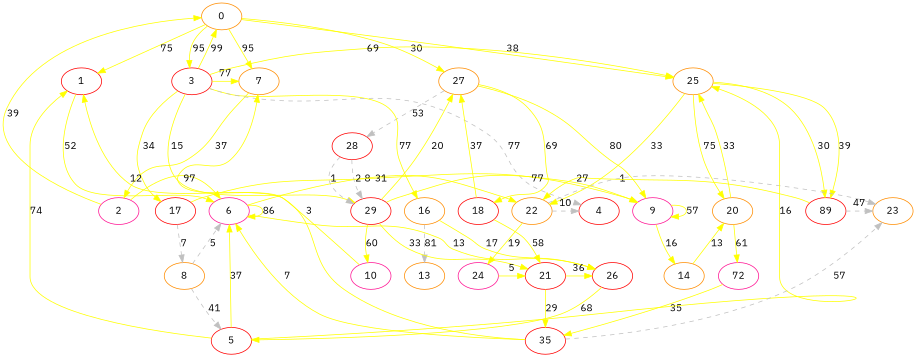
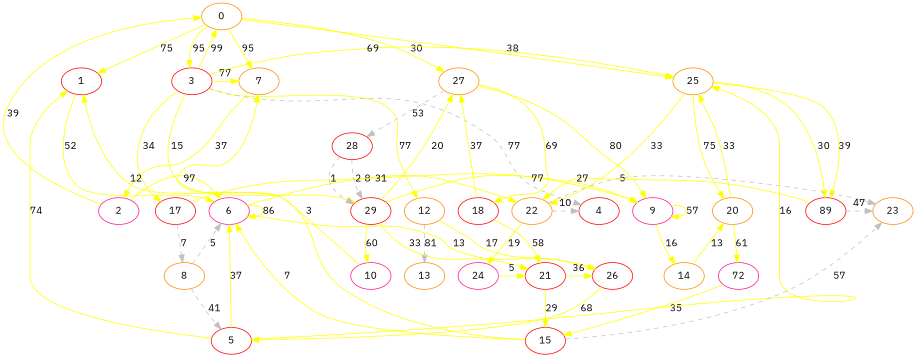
edge "22" -> "23": label "1" -> "5"
node "16": label "16" -> "12"
node "35": label "35" -> "15"
